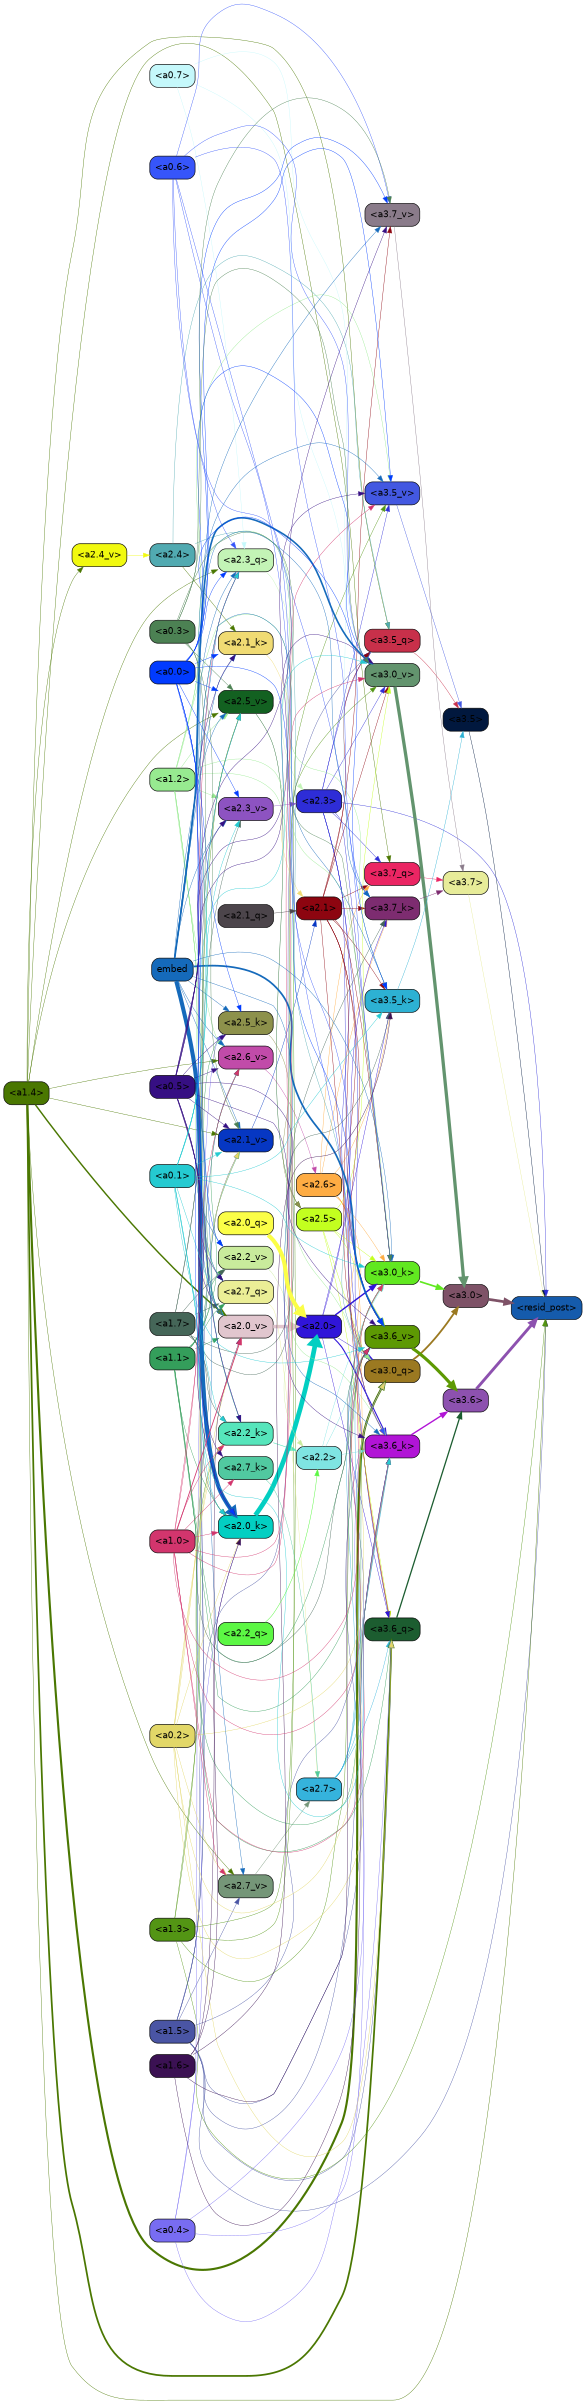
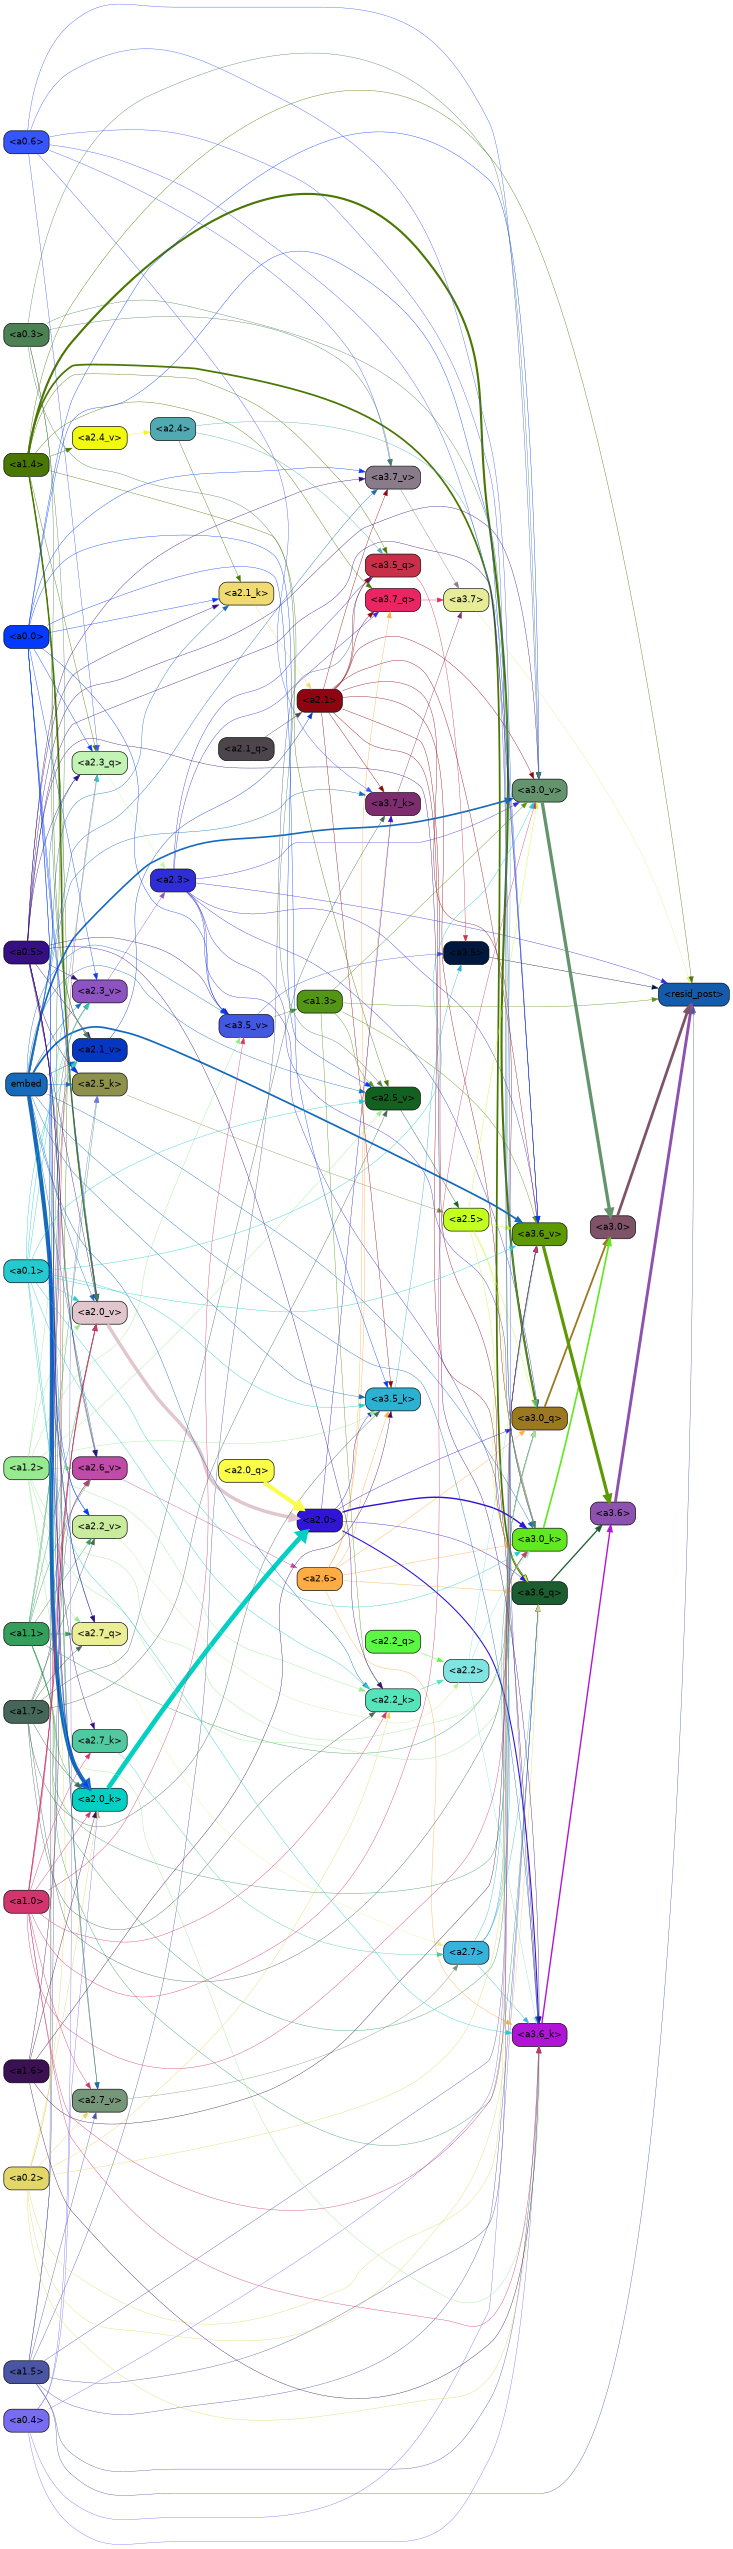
node "<a0.7>": removed
edge "<a1.3>" -> "<a3.5_v>": reversed
